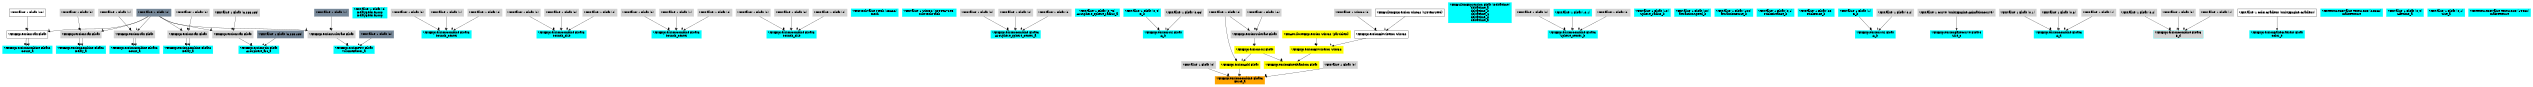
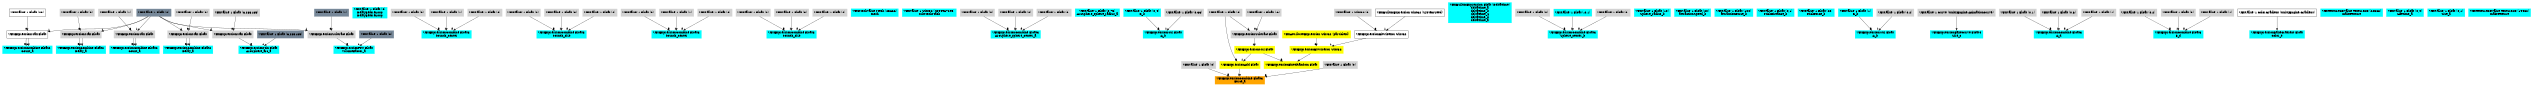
node "VFXExpressionCombine Float3 B_d": fillcolor lightgray -> cyan
